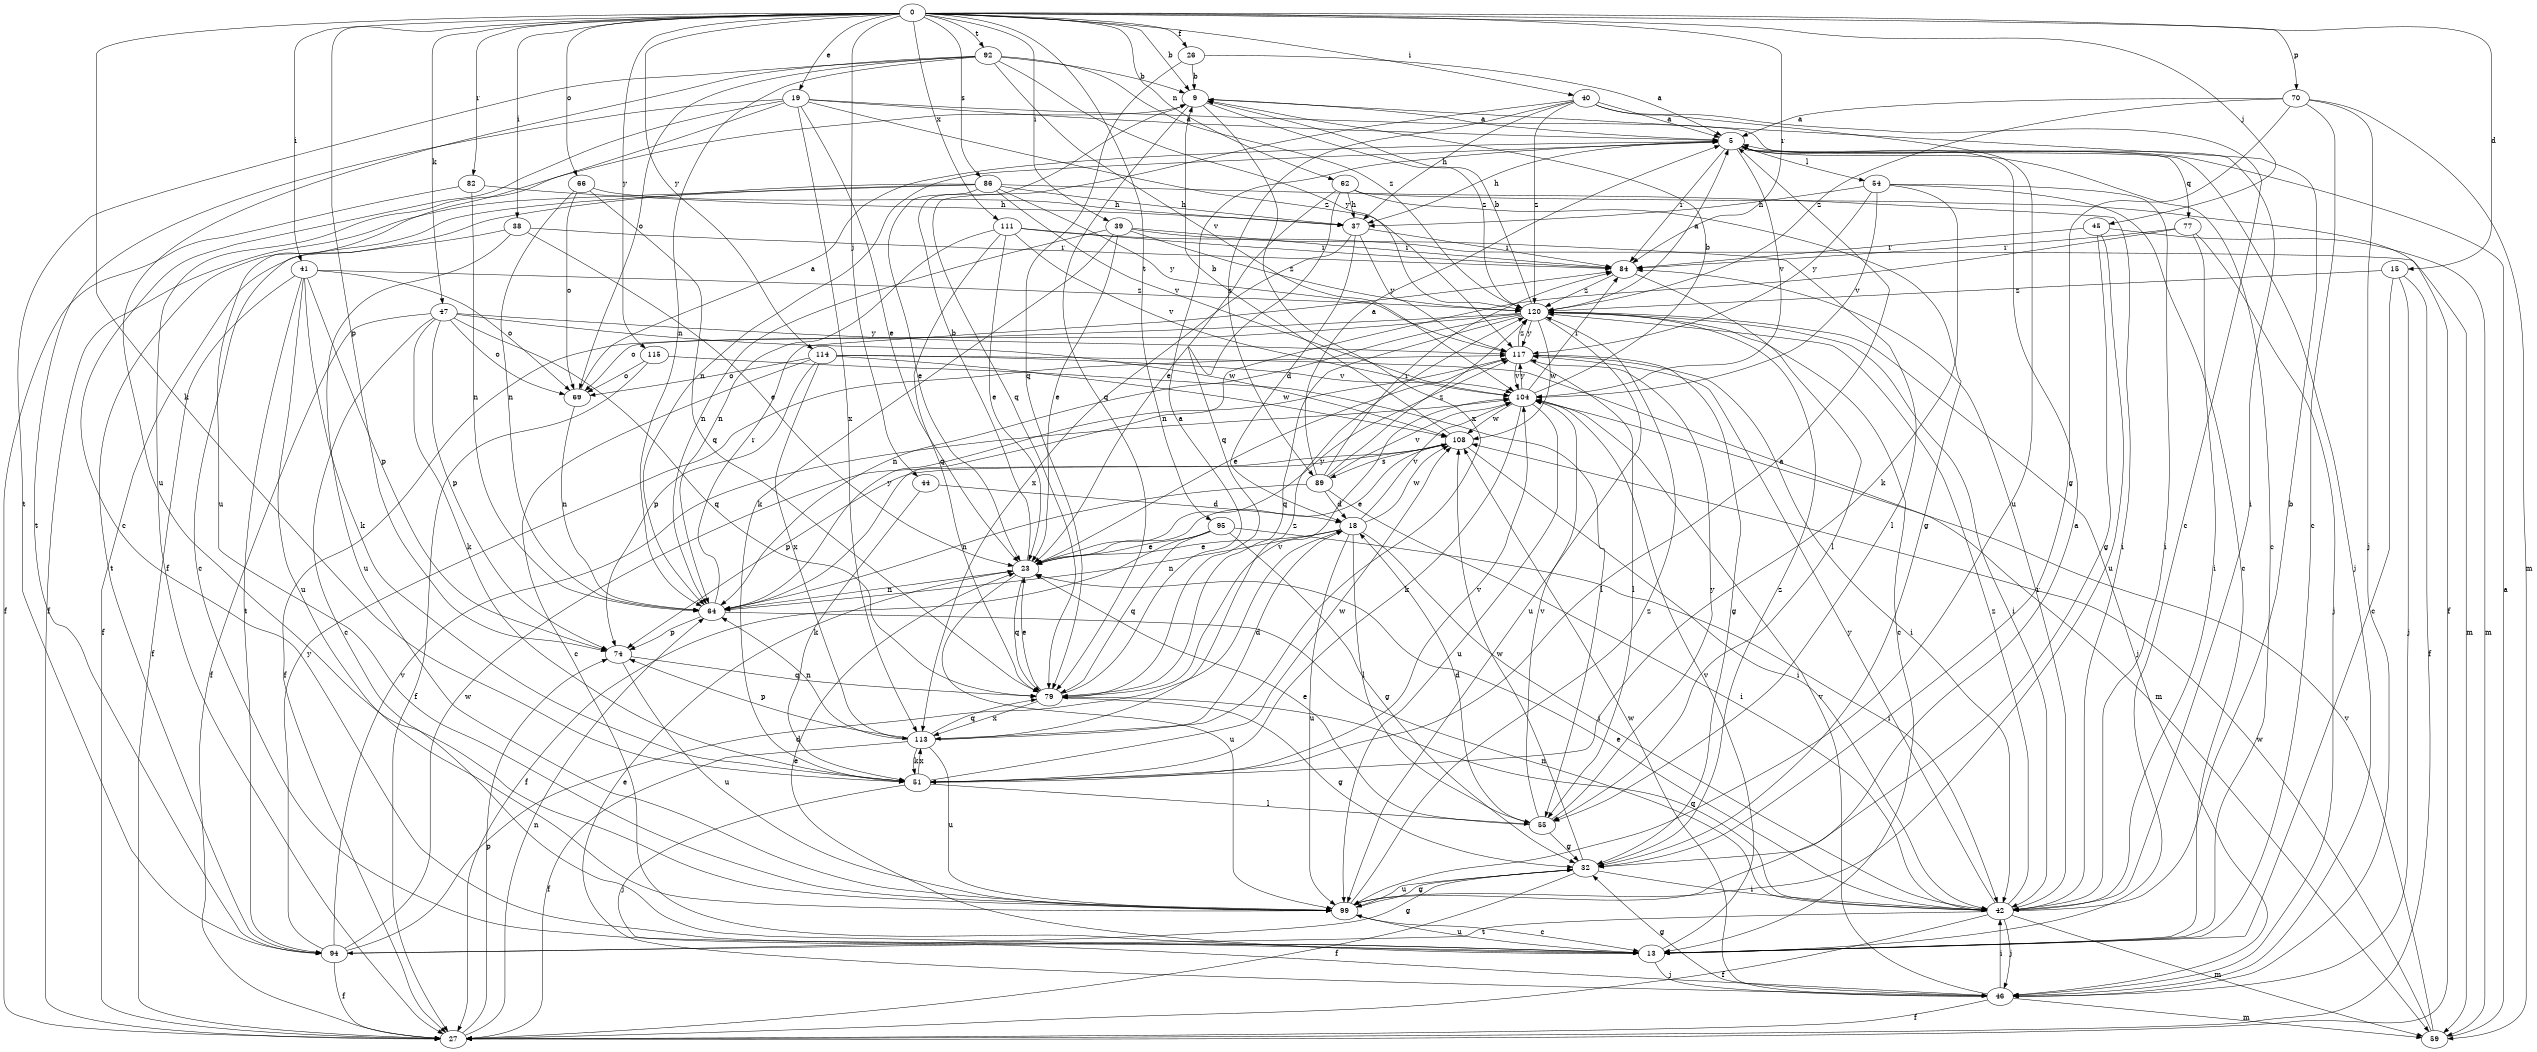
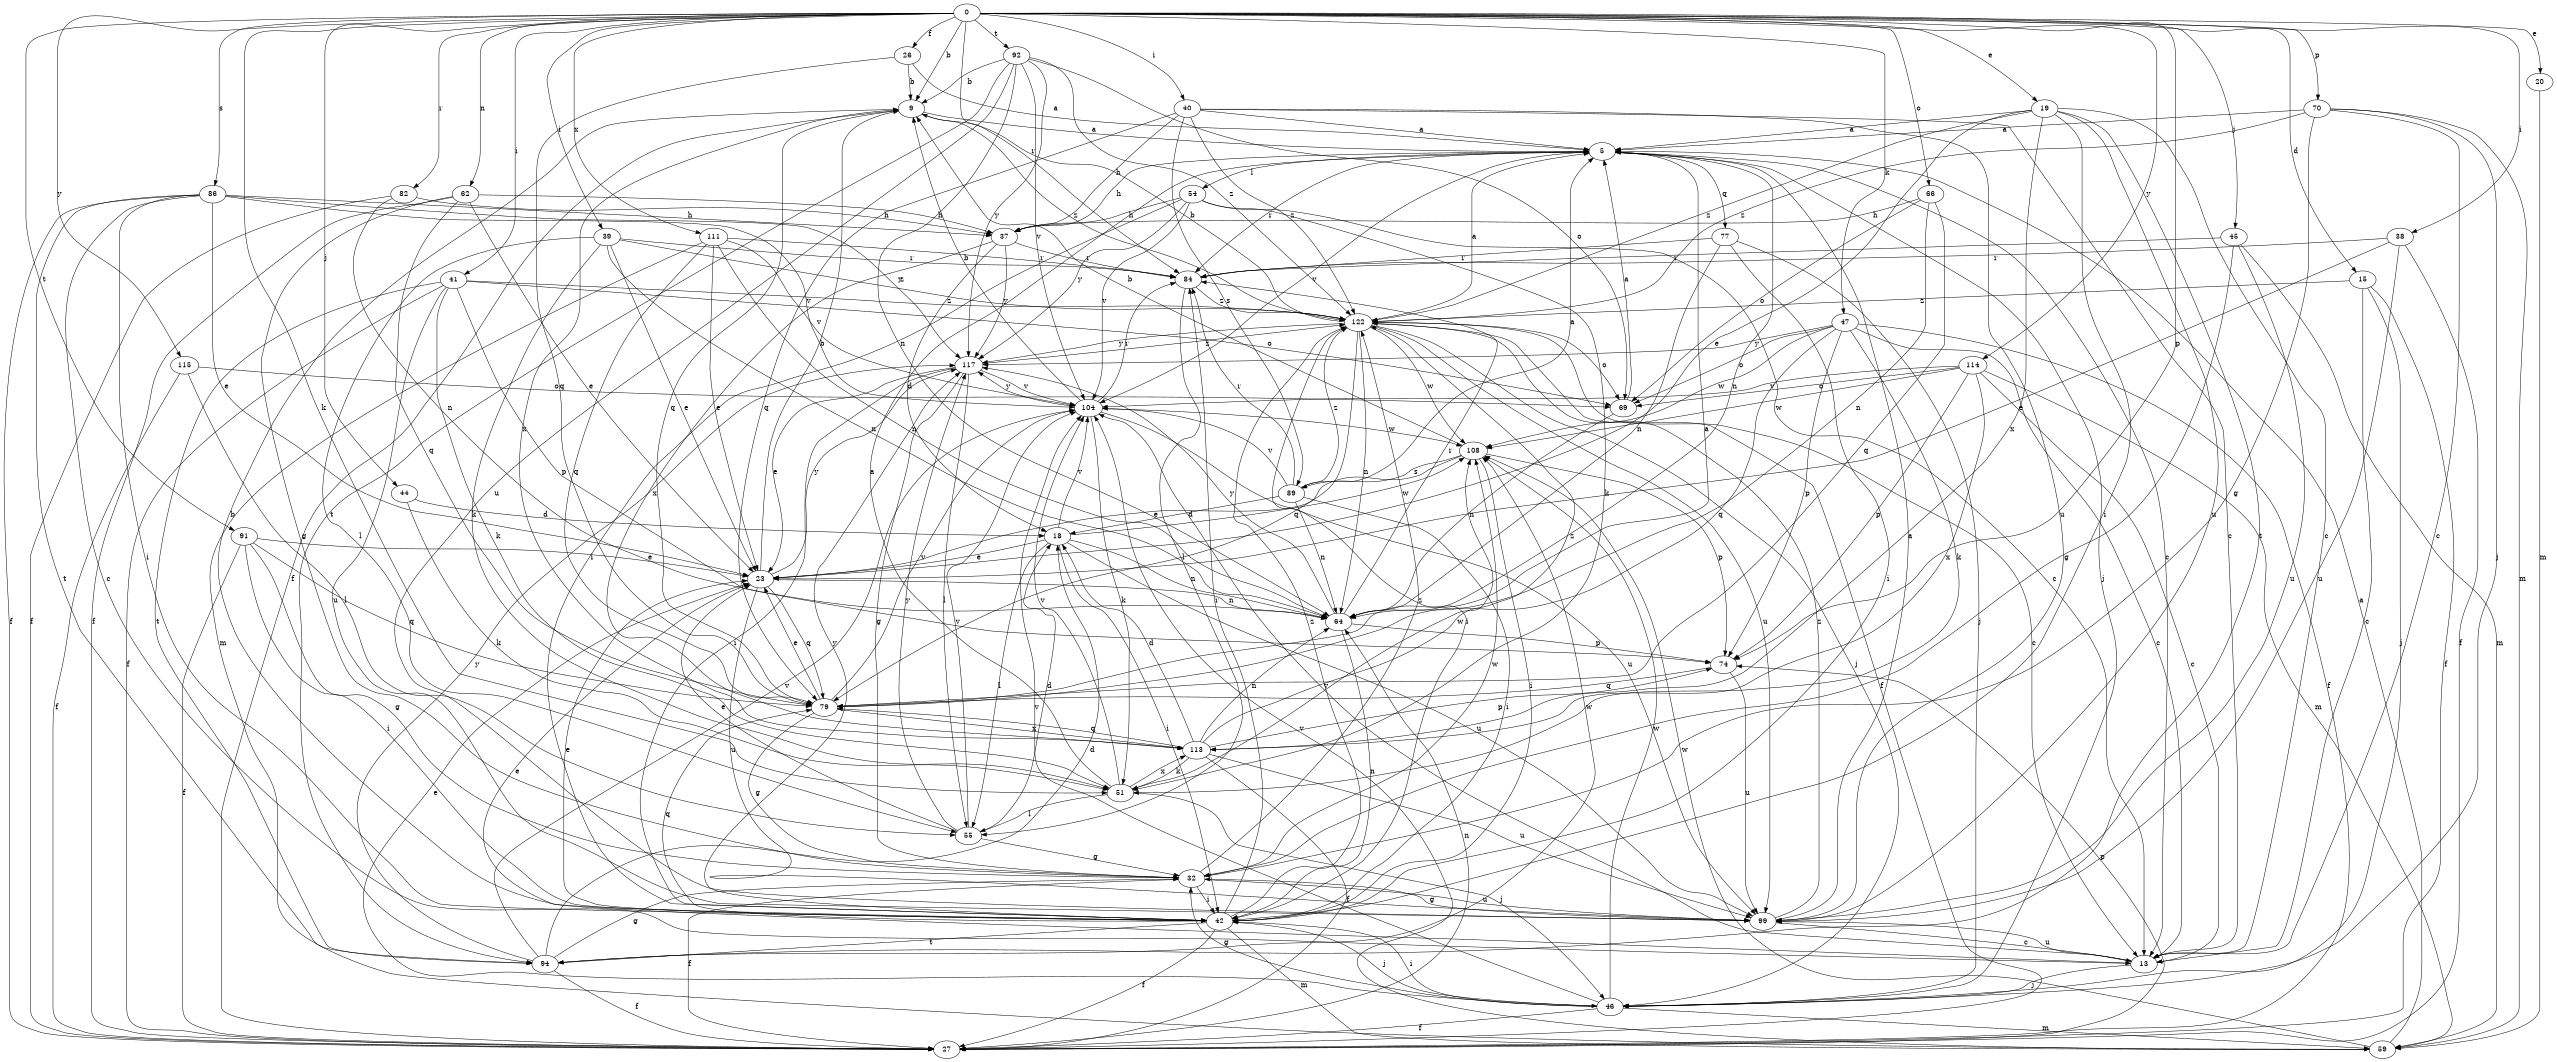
node "20": added
node "120": label "120" -> "122"
node "95": label "95" -> "91"
